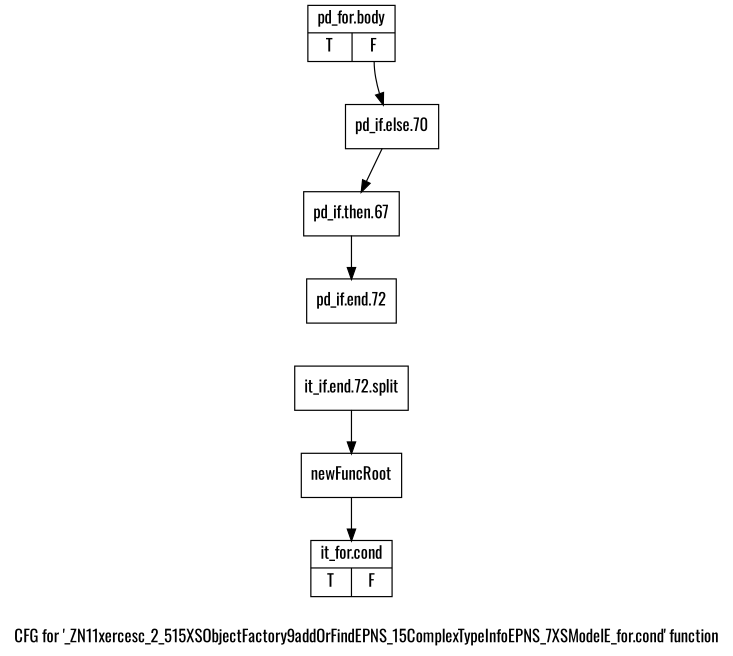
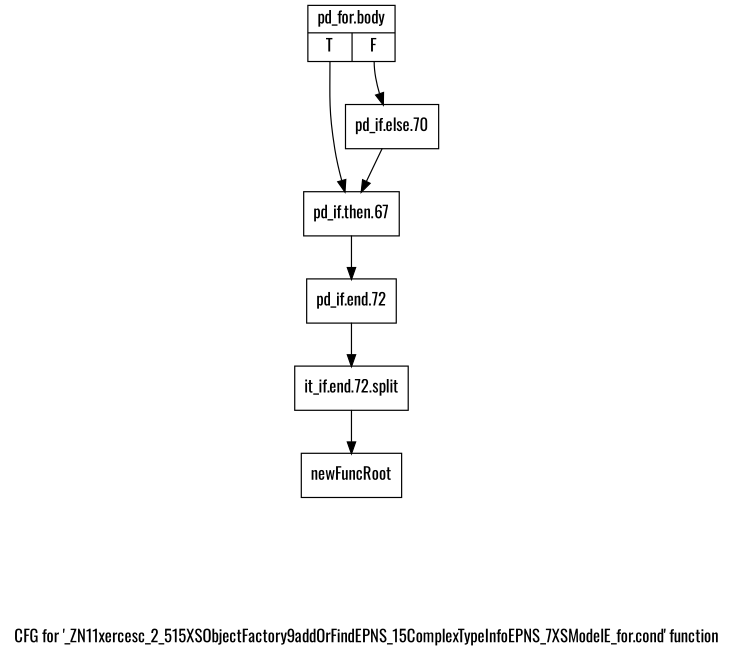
edge "pd_for.body" -> "pd_if.then.67": added
edge "pd_if.end.72" -> "it_if.end.72.split": added
node "it_for.cond": removed
